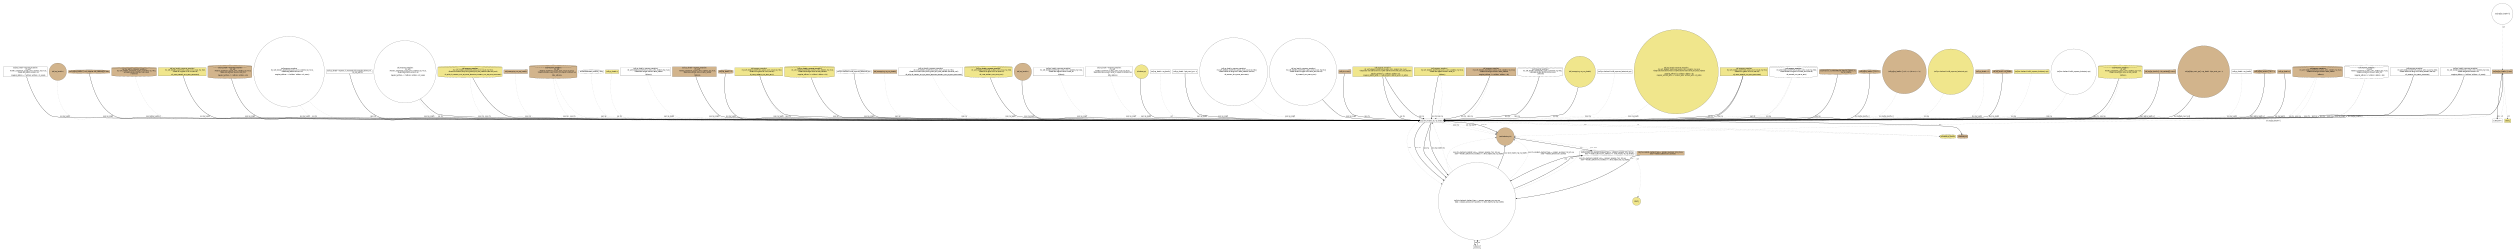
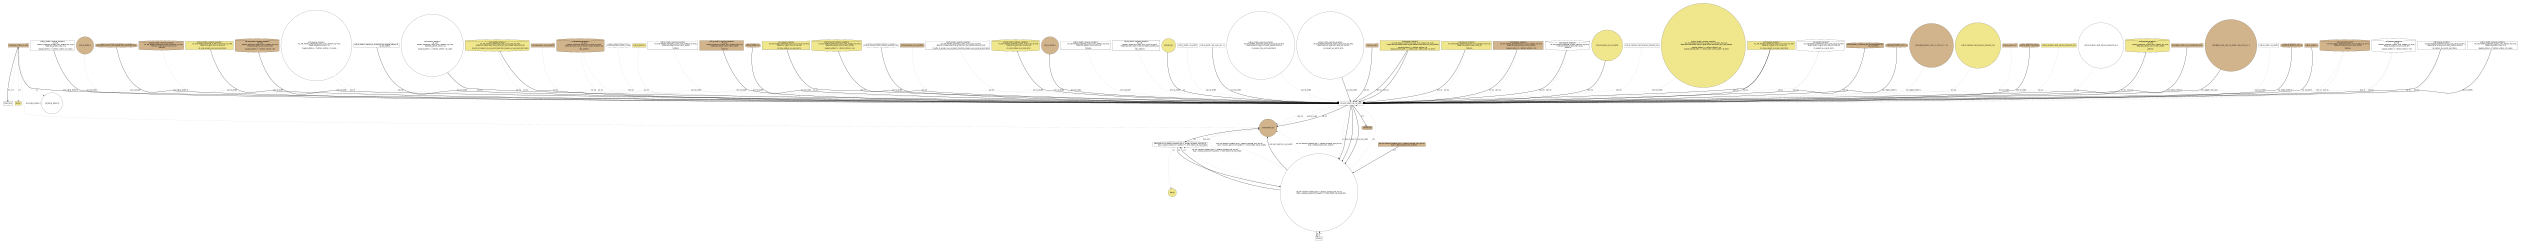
edge "(Call,rsp[rsp_length++])" -> "(Call,rsp[rsp_length++] = 0xFF)": reversed
node "(Identifier,rsp_length)": removed
